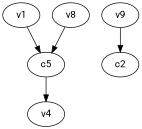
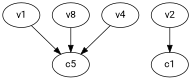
node "v9": label "v9" -> "v2"
node "c2": label "c2" -> "c1"
edge "c5" -> "v4": reversed
